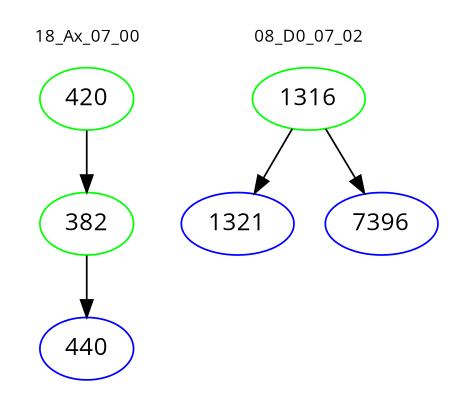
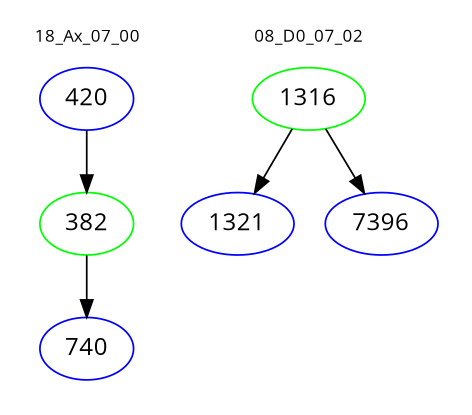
node "420": color green -> blue
node "440": label "440" -> "740"
